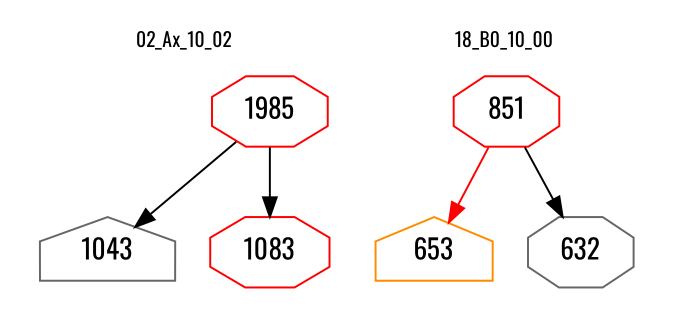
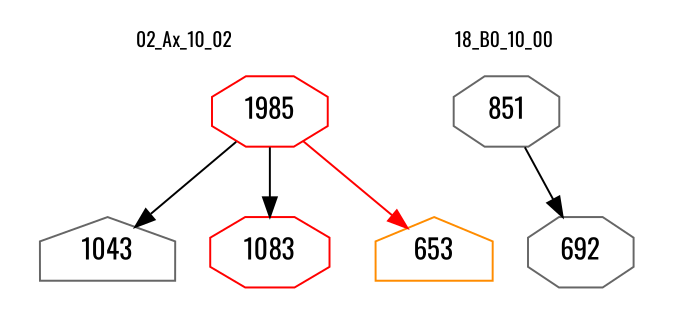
node "851": color red -> gray40
edge "851" -> "653": now "1985" -> "653"
node "632": label "632" -> "692"
